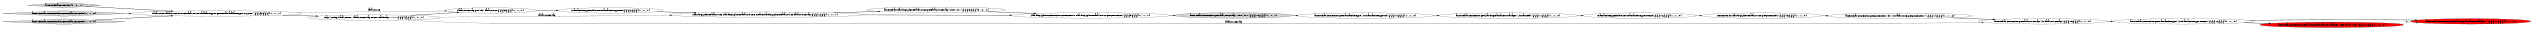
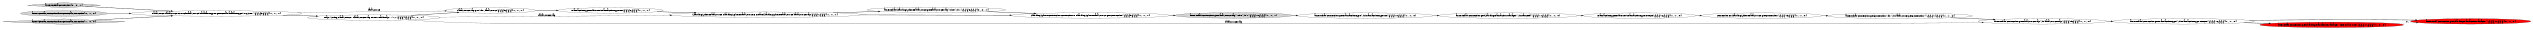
node "assertGetXaConnectionThenGetLocalConnection['0', '1', '0']": shape diamond -> ellipse
